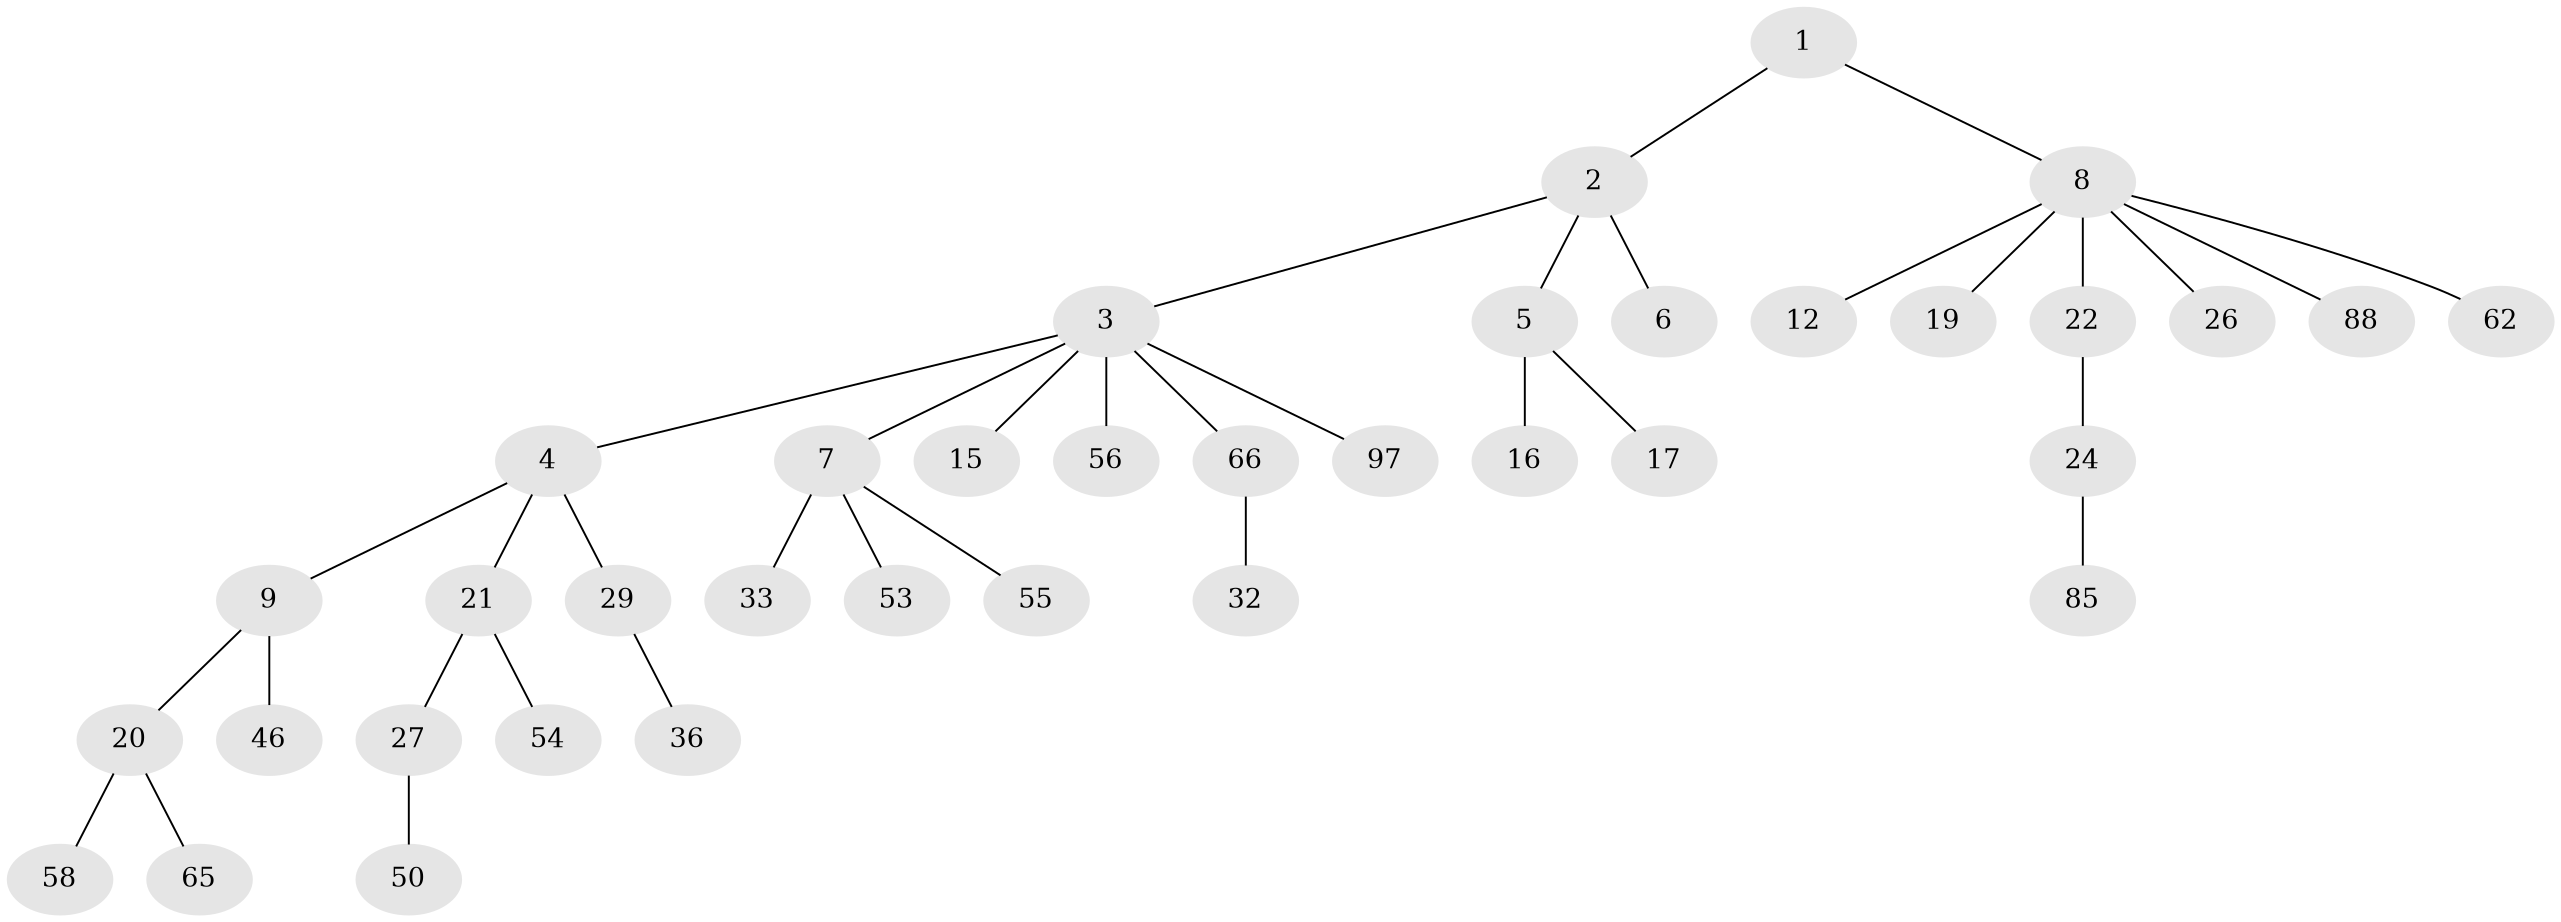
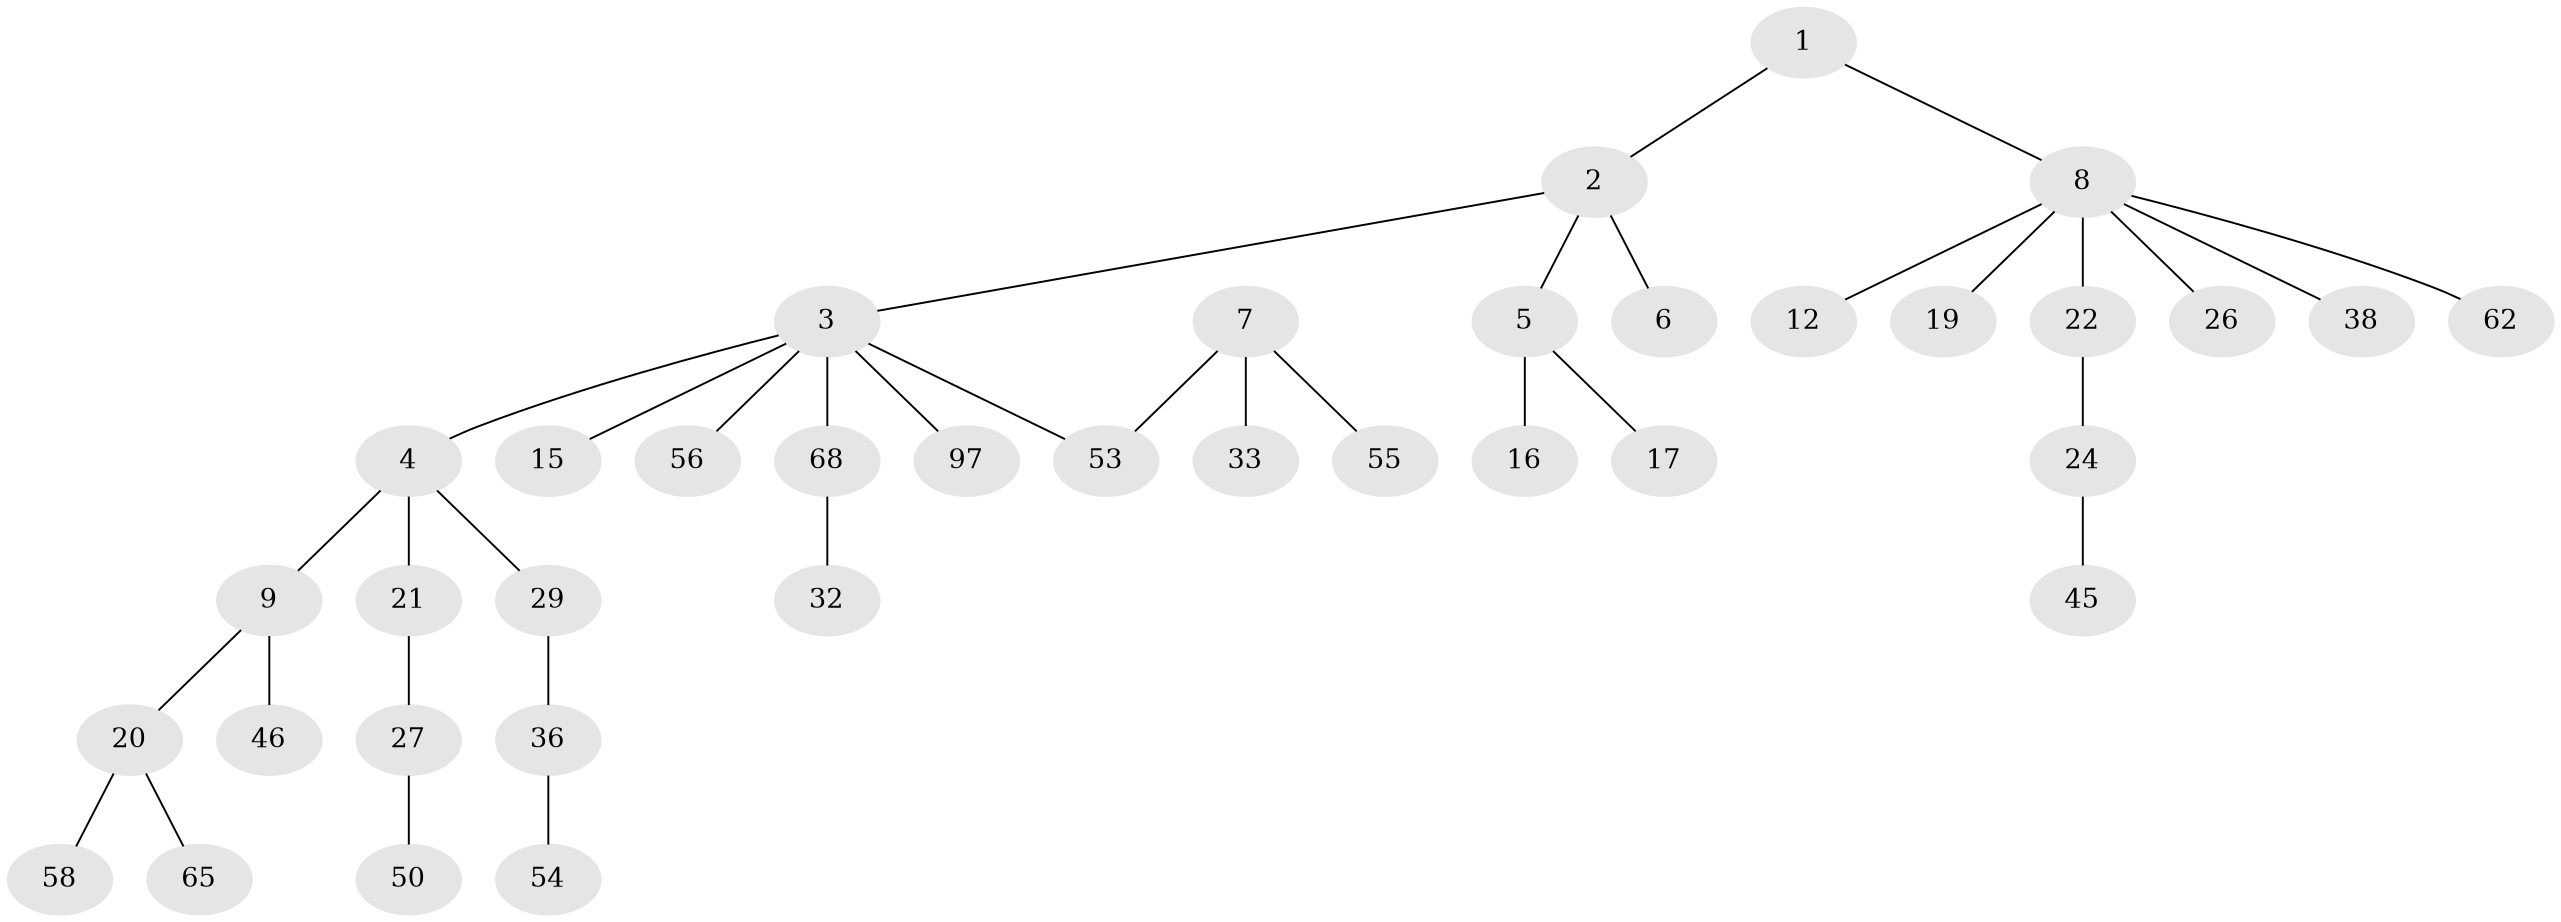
node "88": label "88" -> "38"
edge "3" -- "7": now "3" -- "53"
node "66": label "66" -> "68"
node "85": label "85" -> "45"
edge "21" -- "54": now "36" -- "54"
